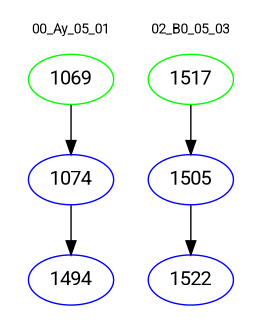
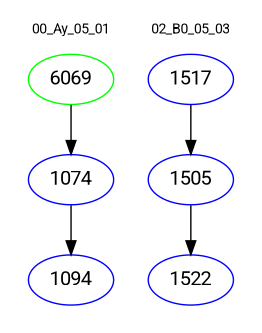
node "1069": label "1069" -> "6069"
node "1517": color green -> blue
node "1494": label "1494" -> "1094"
